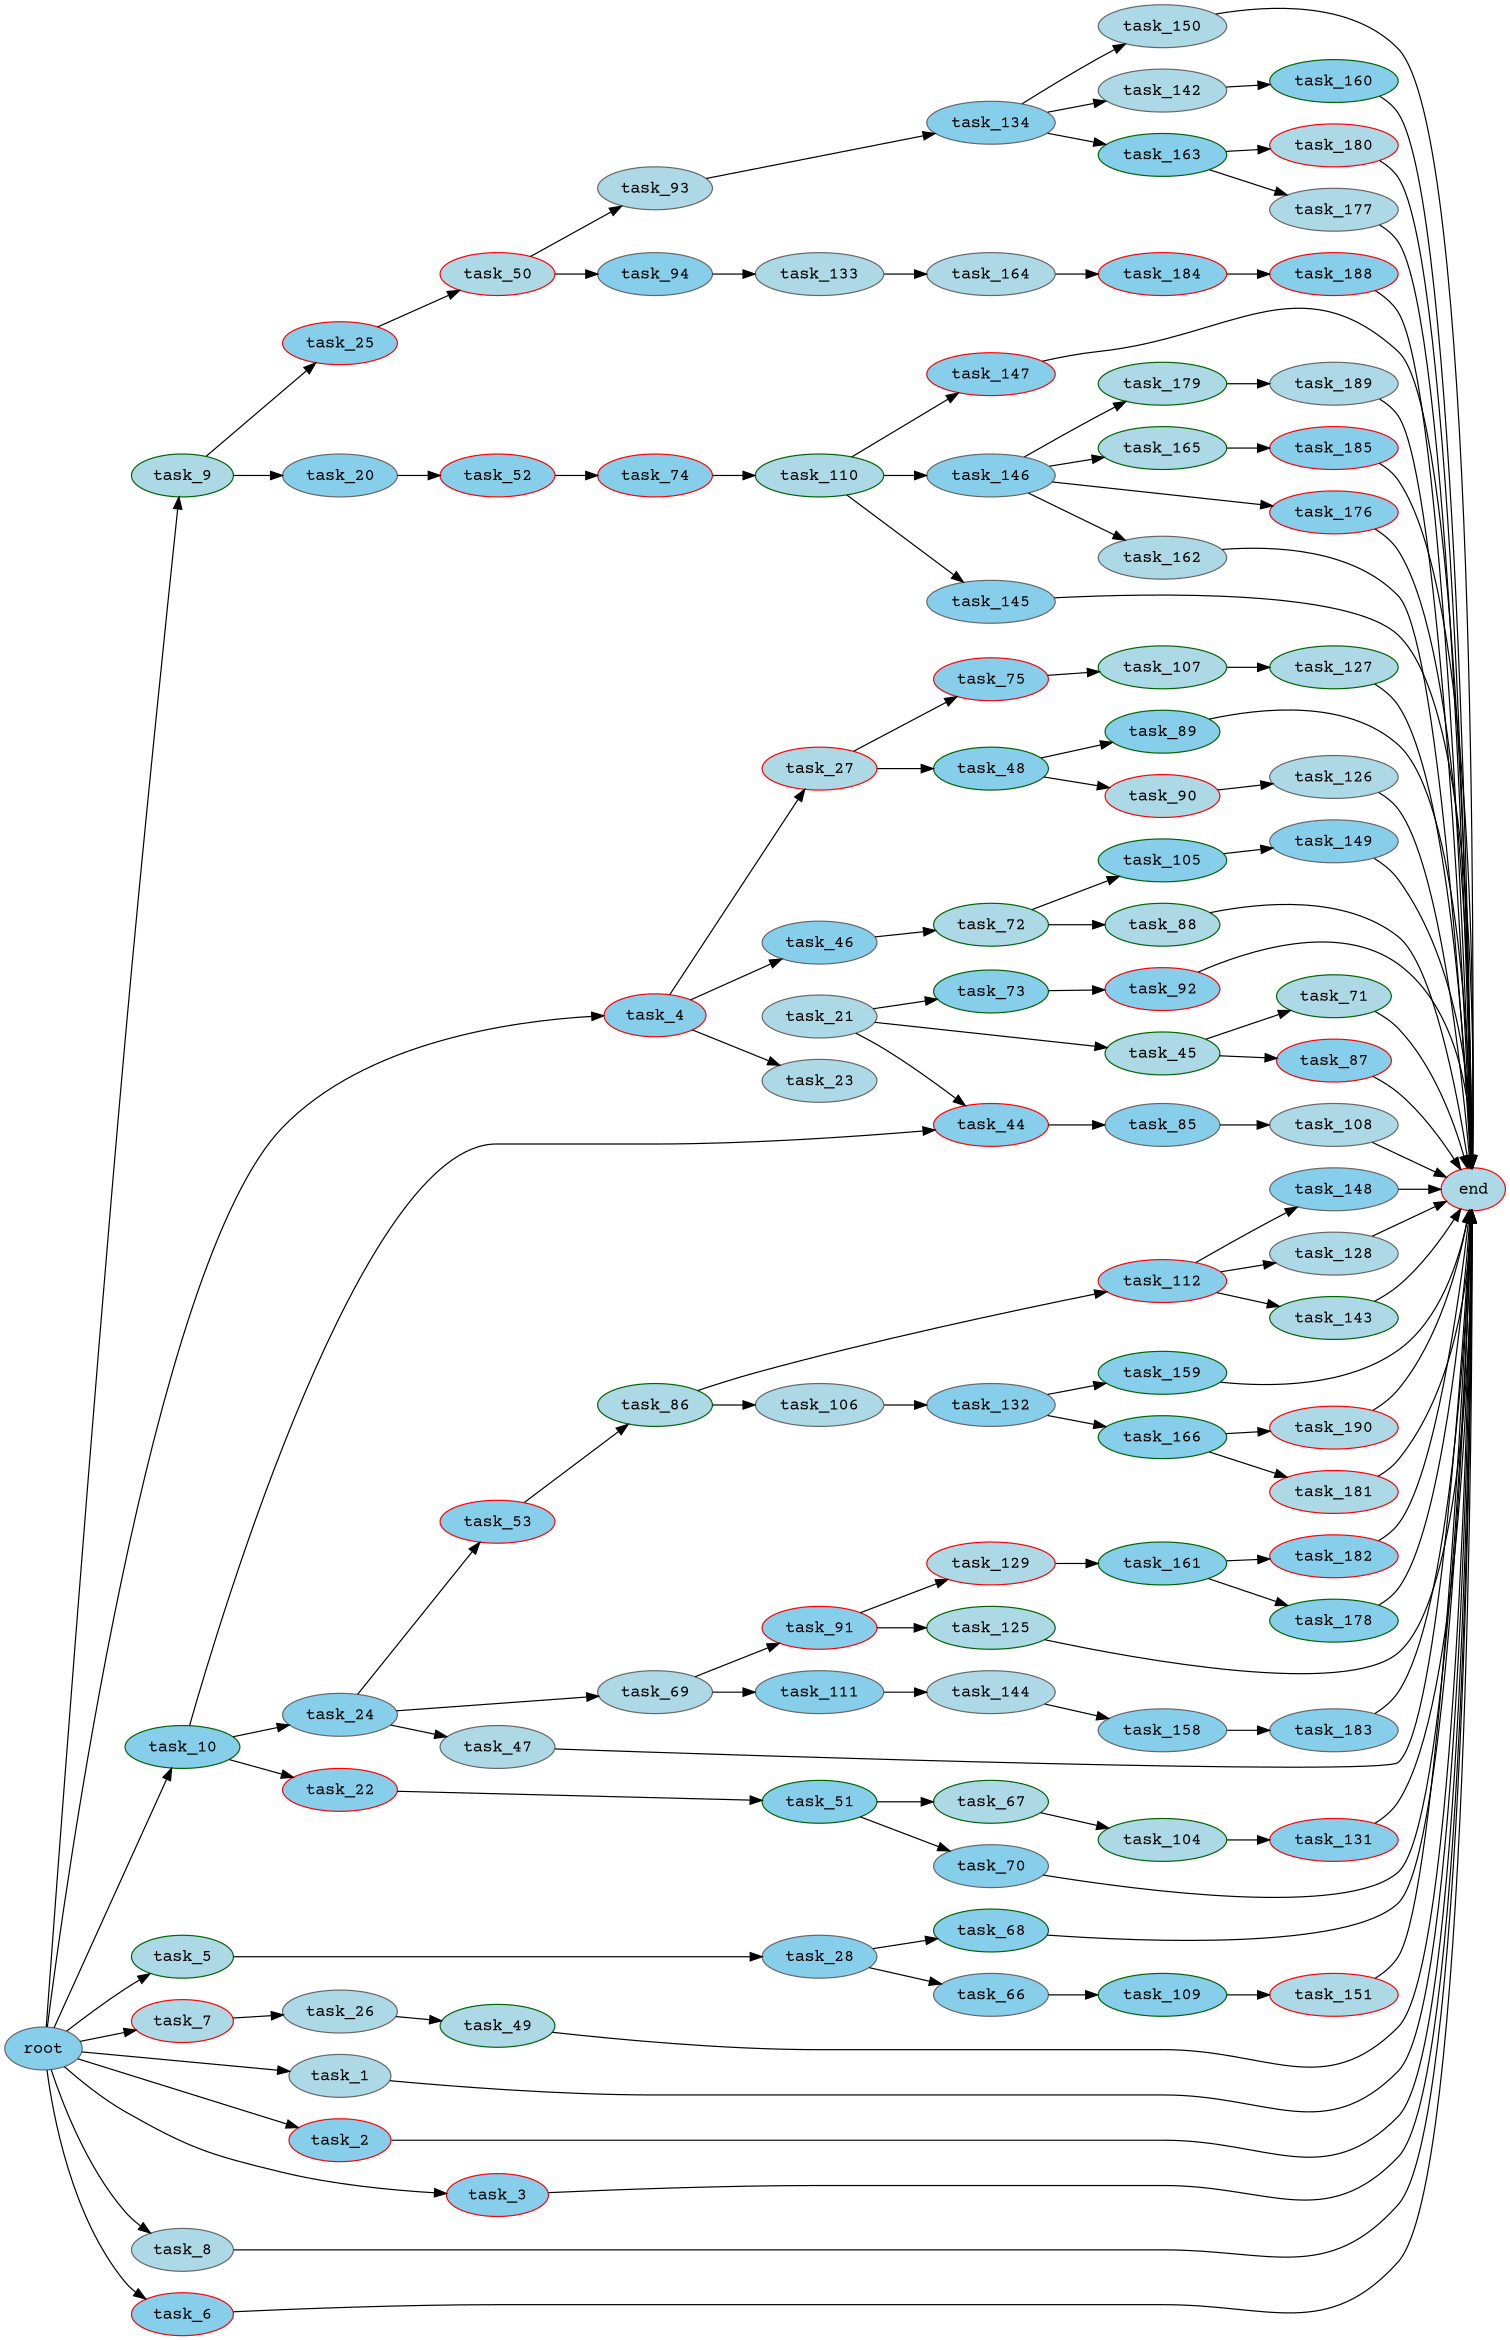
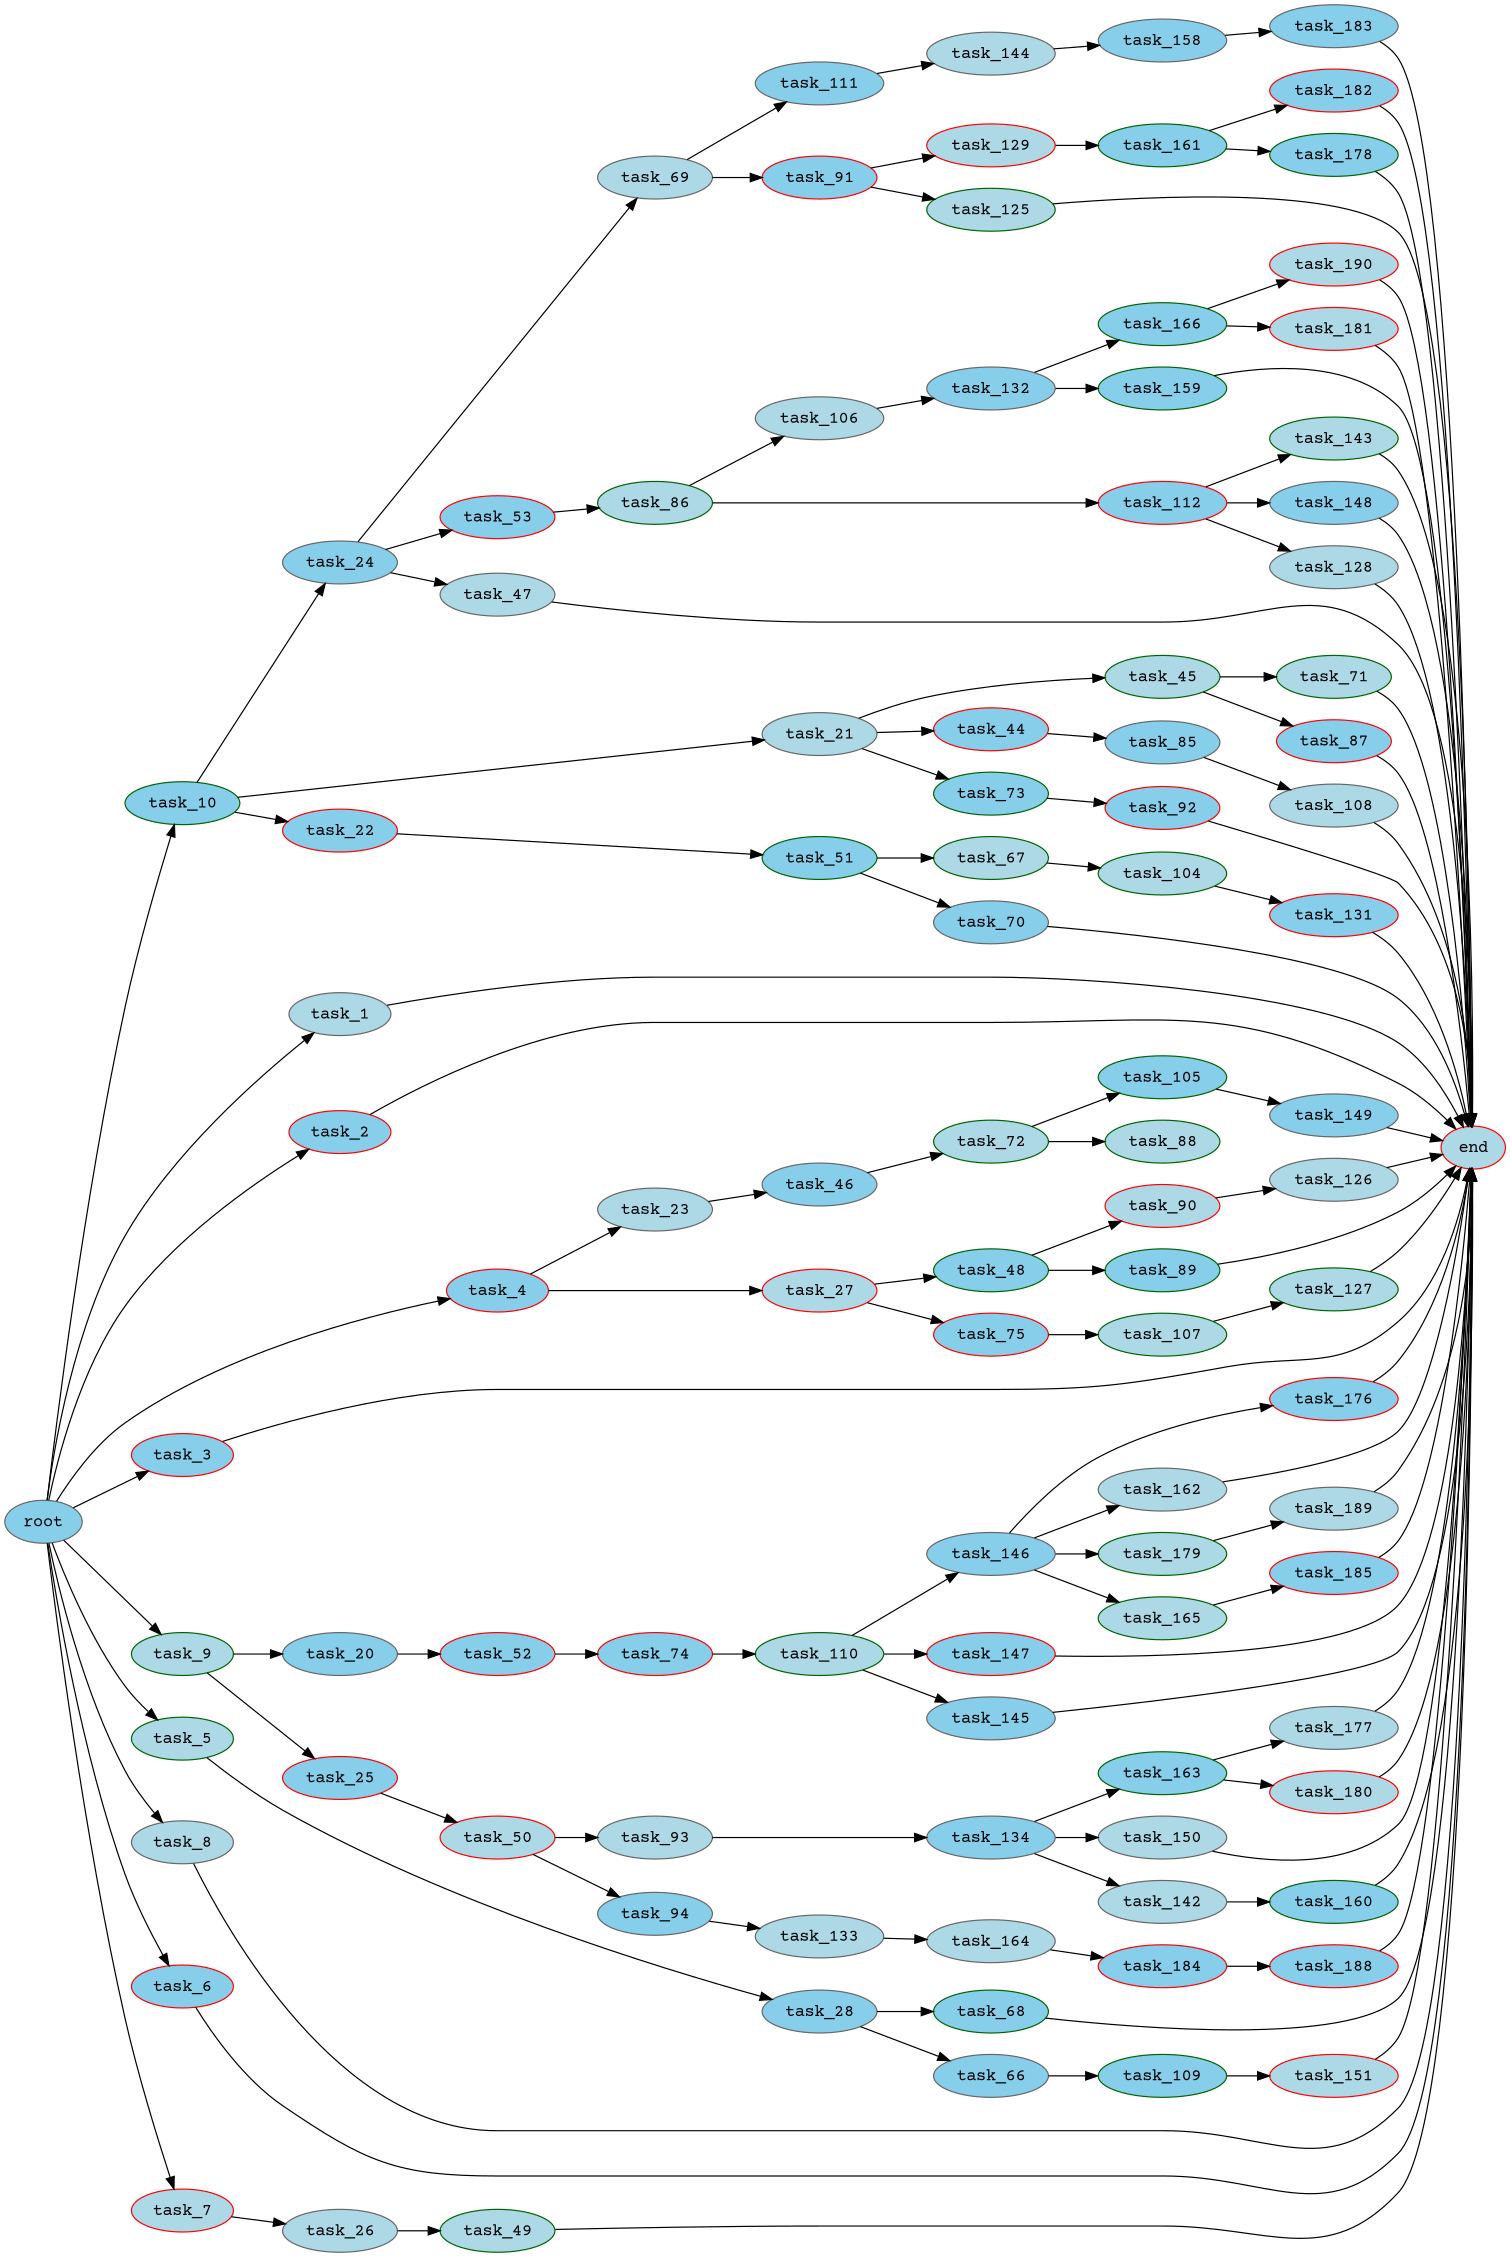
edge "task_88" -> "end": removed
edge "task_4" -> "task_46": now "task_23" -> "task_46"
edge "task_10" -> "task_44": now "task_10" -> "task_21"
